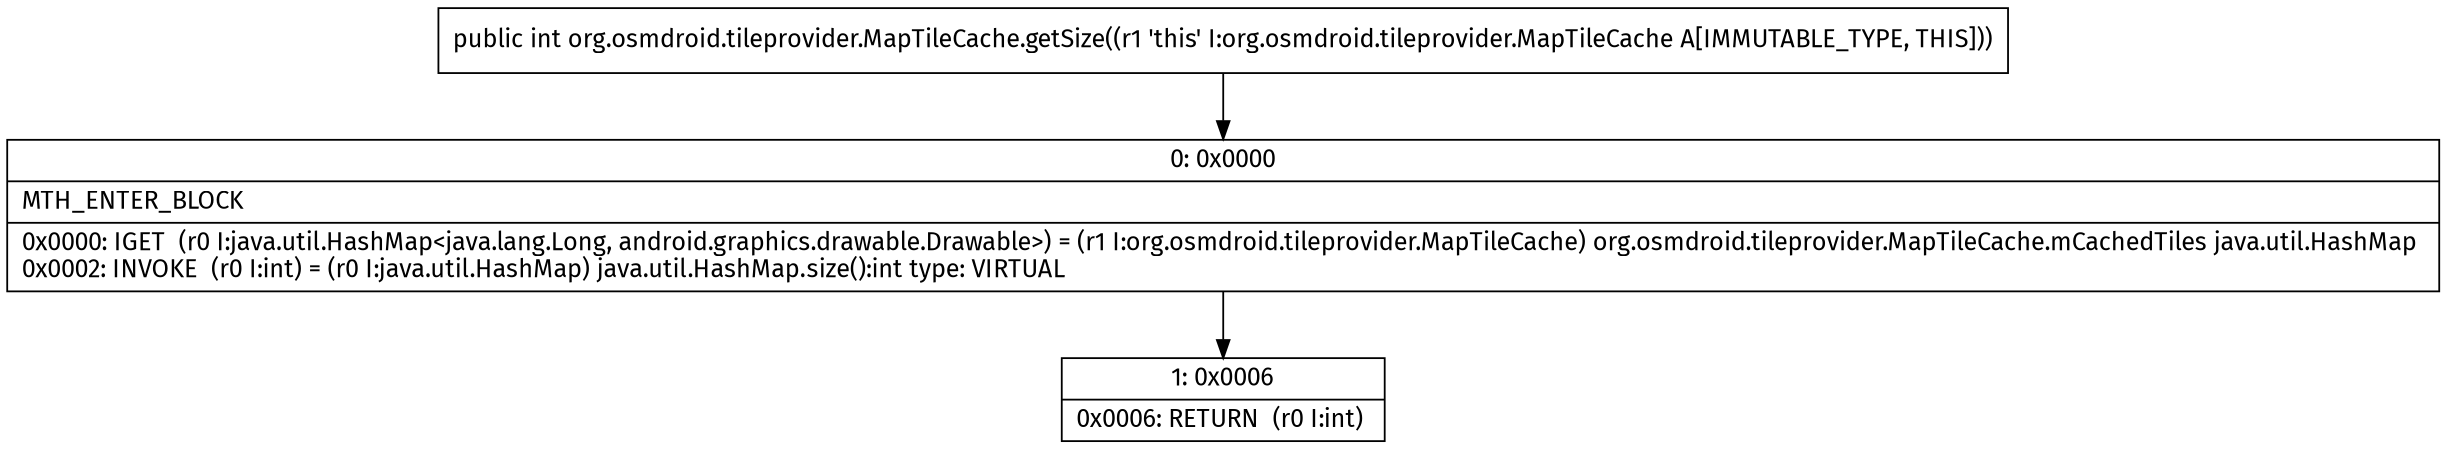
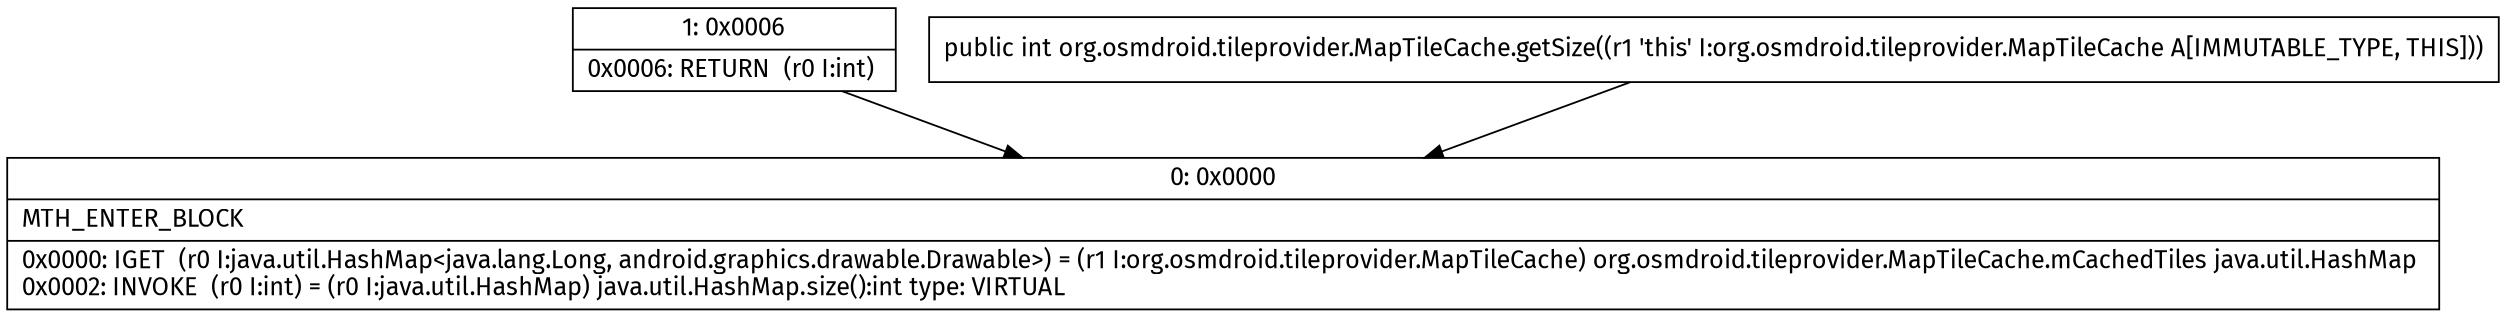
edge "0: 0x0000" -> "1: 0x0006": reversed
